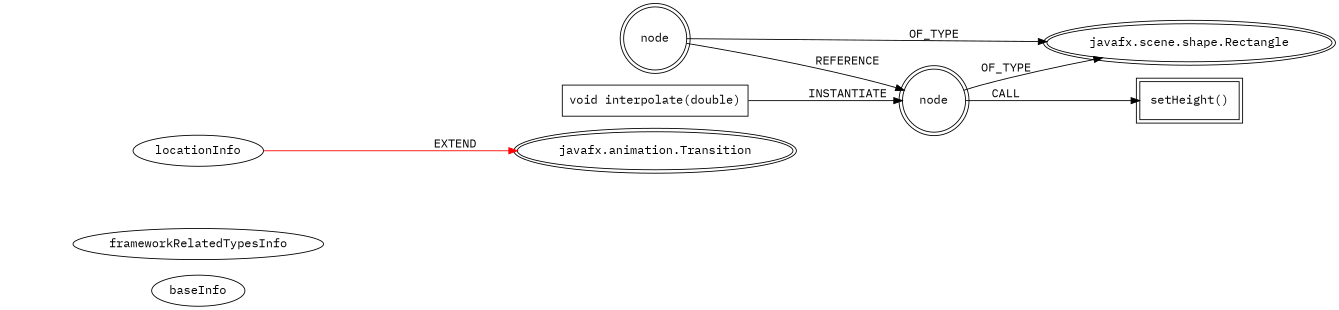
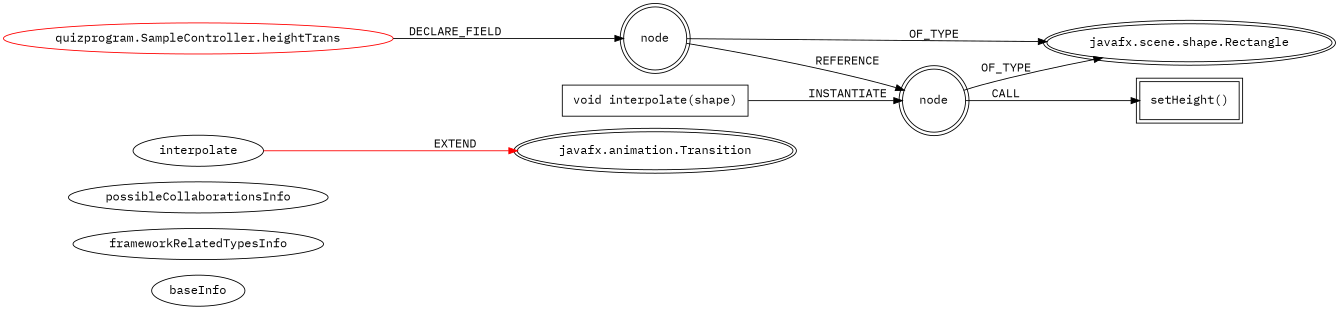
node "quizprogram.SampleController.heightTrans": added
node "void interpolate(double)": label "void interpolate(double)" -> "void interpolate(shape)"
node "locationInfo": label "locationInfo" -> "interpolate"
node "possibleCollaborationsInfo": added
